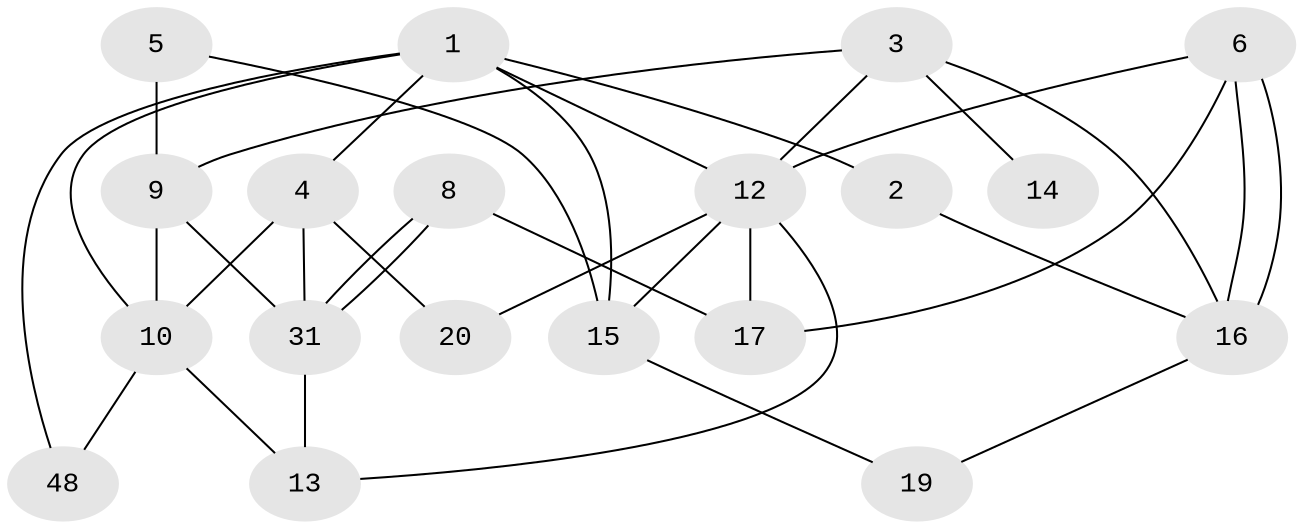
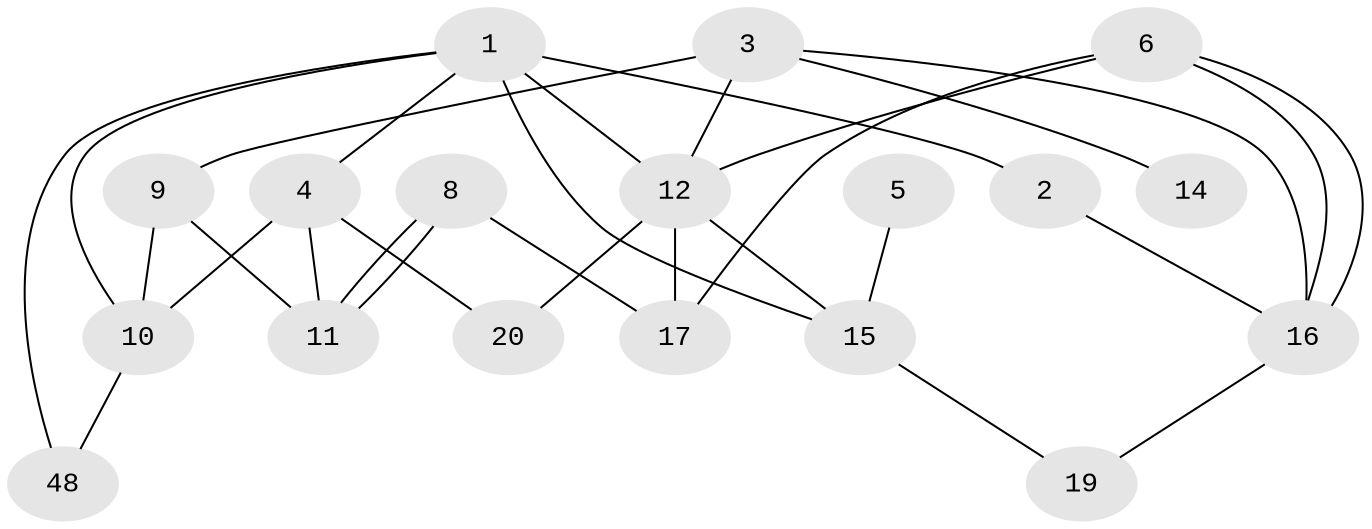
edge "5" -- "9": removed
node "31": label "31" -> "11"
node "13": removed
